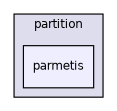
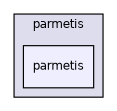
cluster "partition": label "partition" -> "parmetis"
